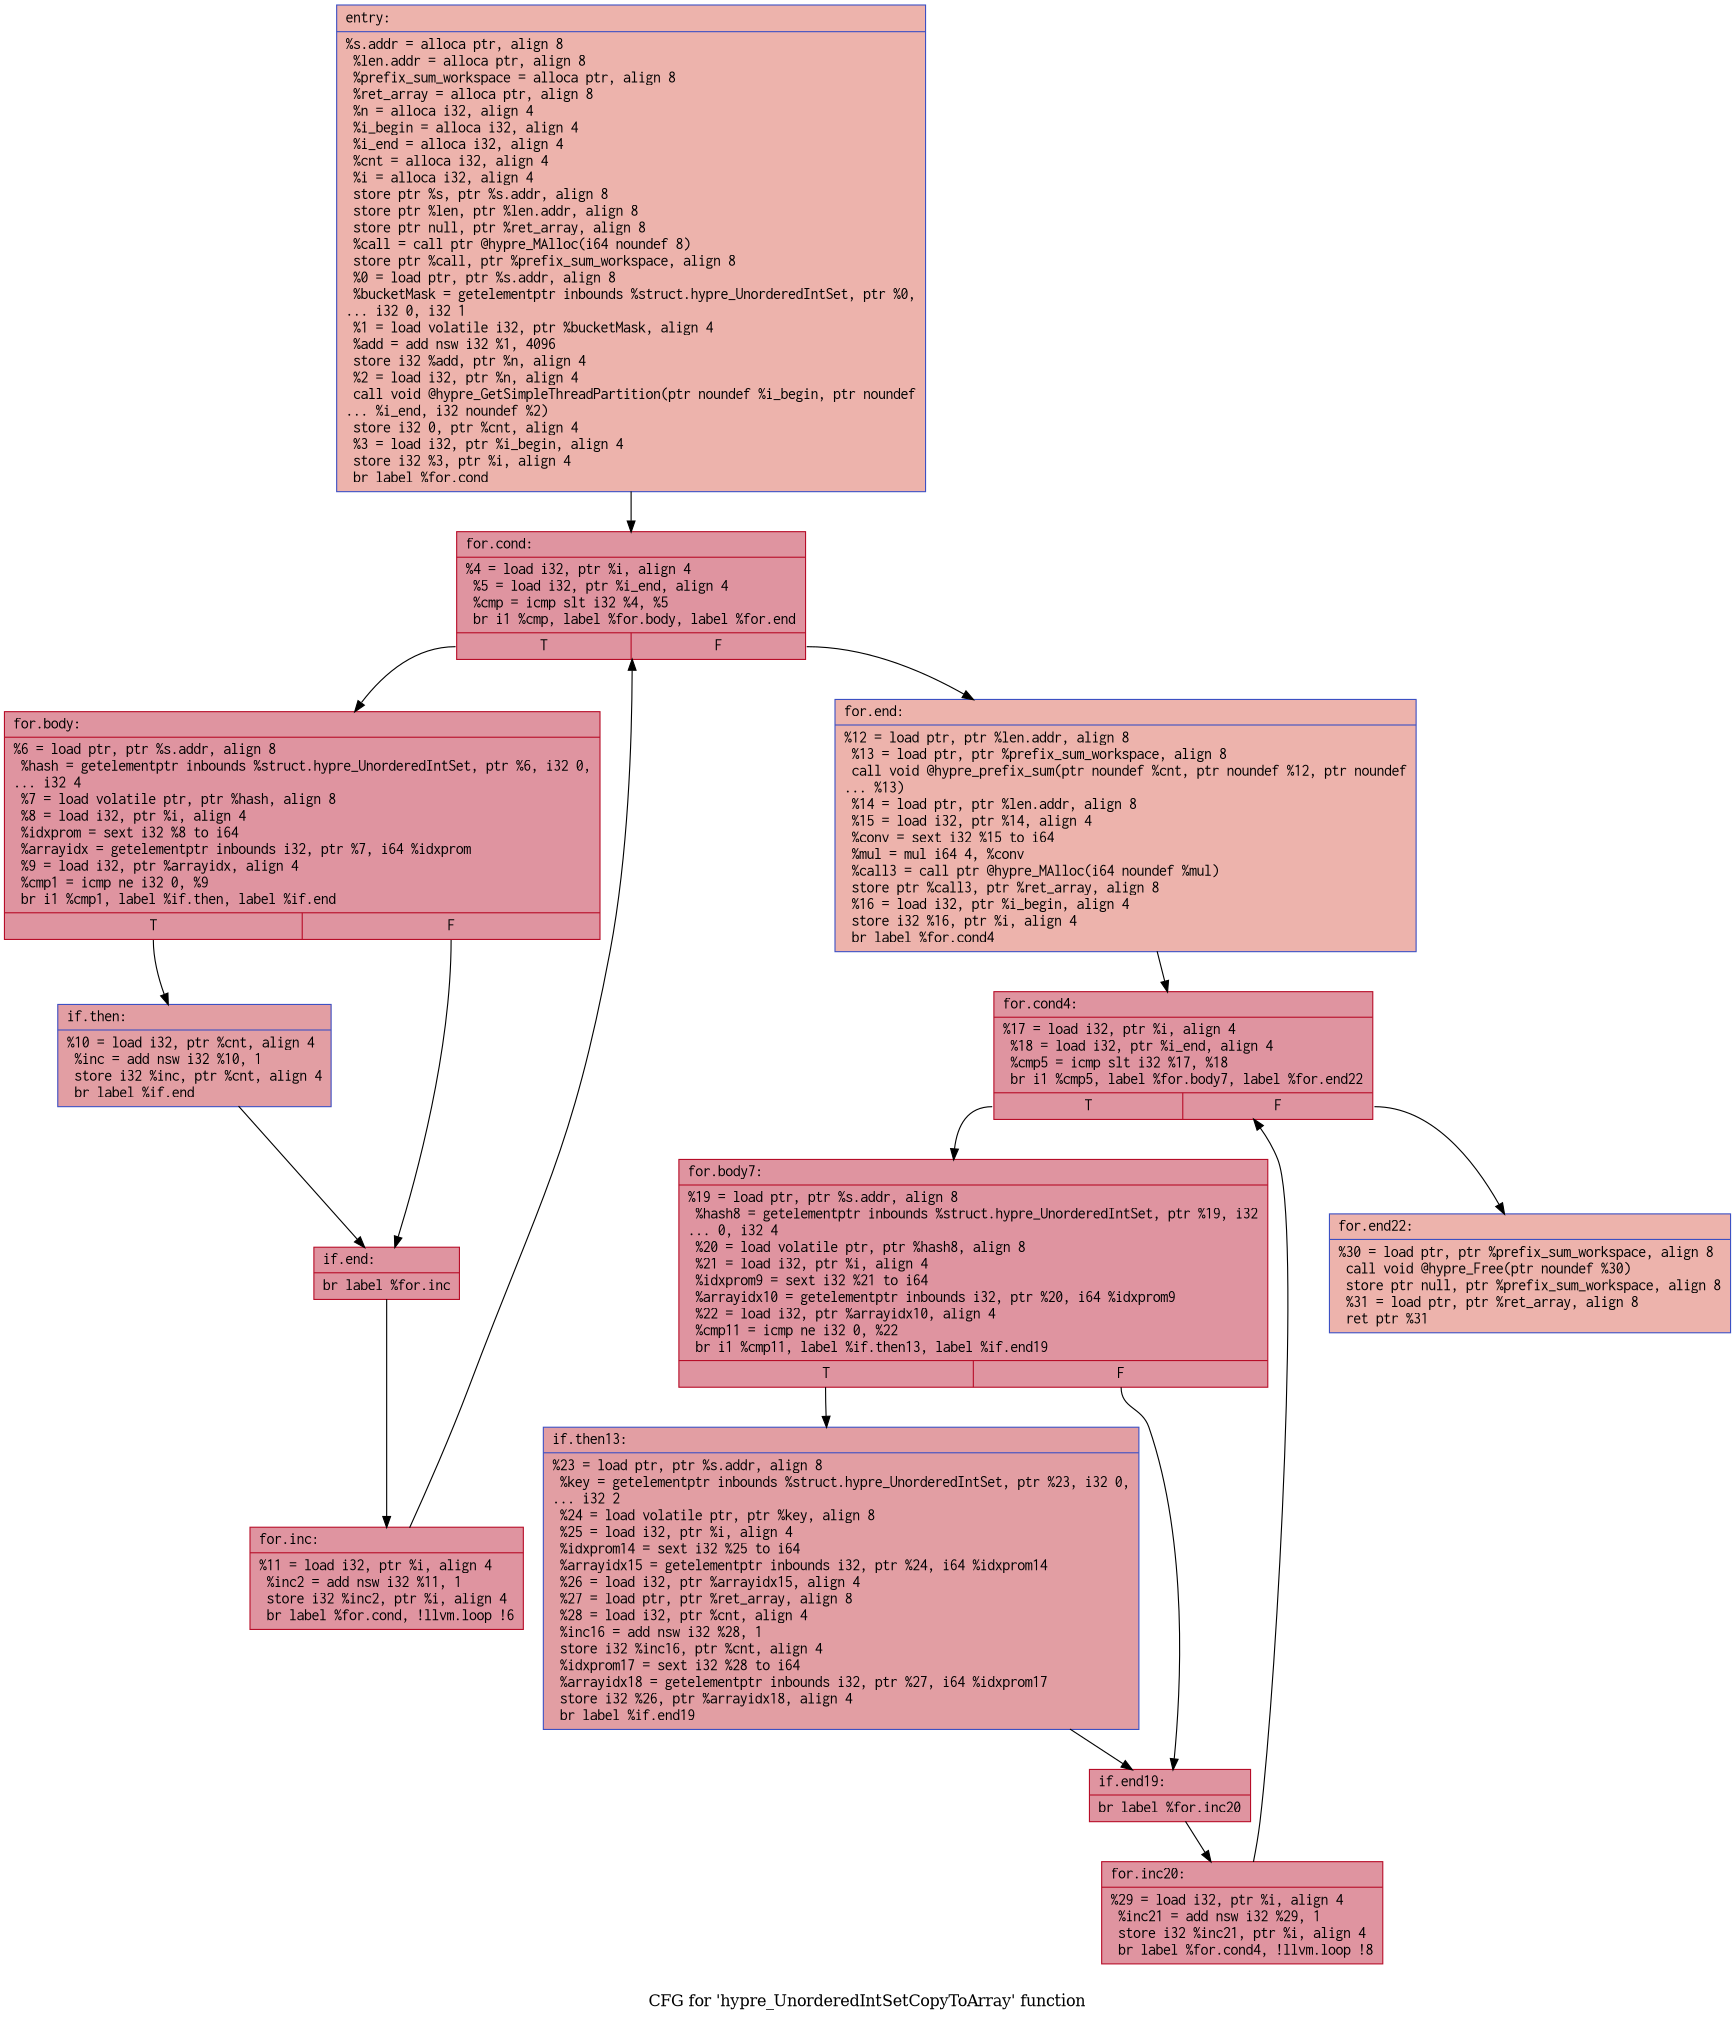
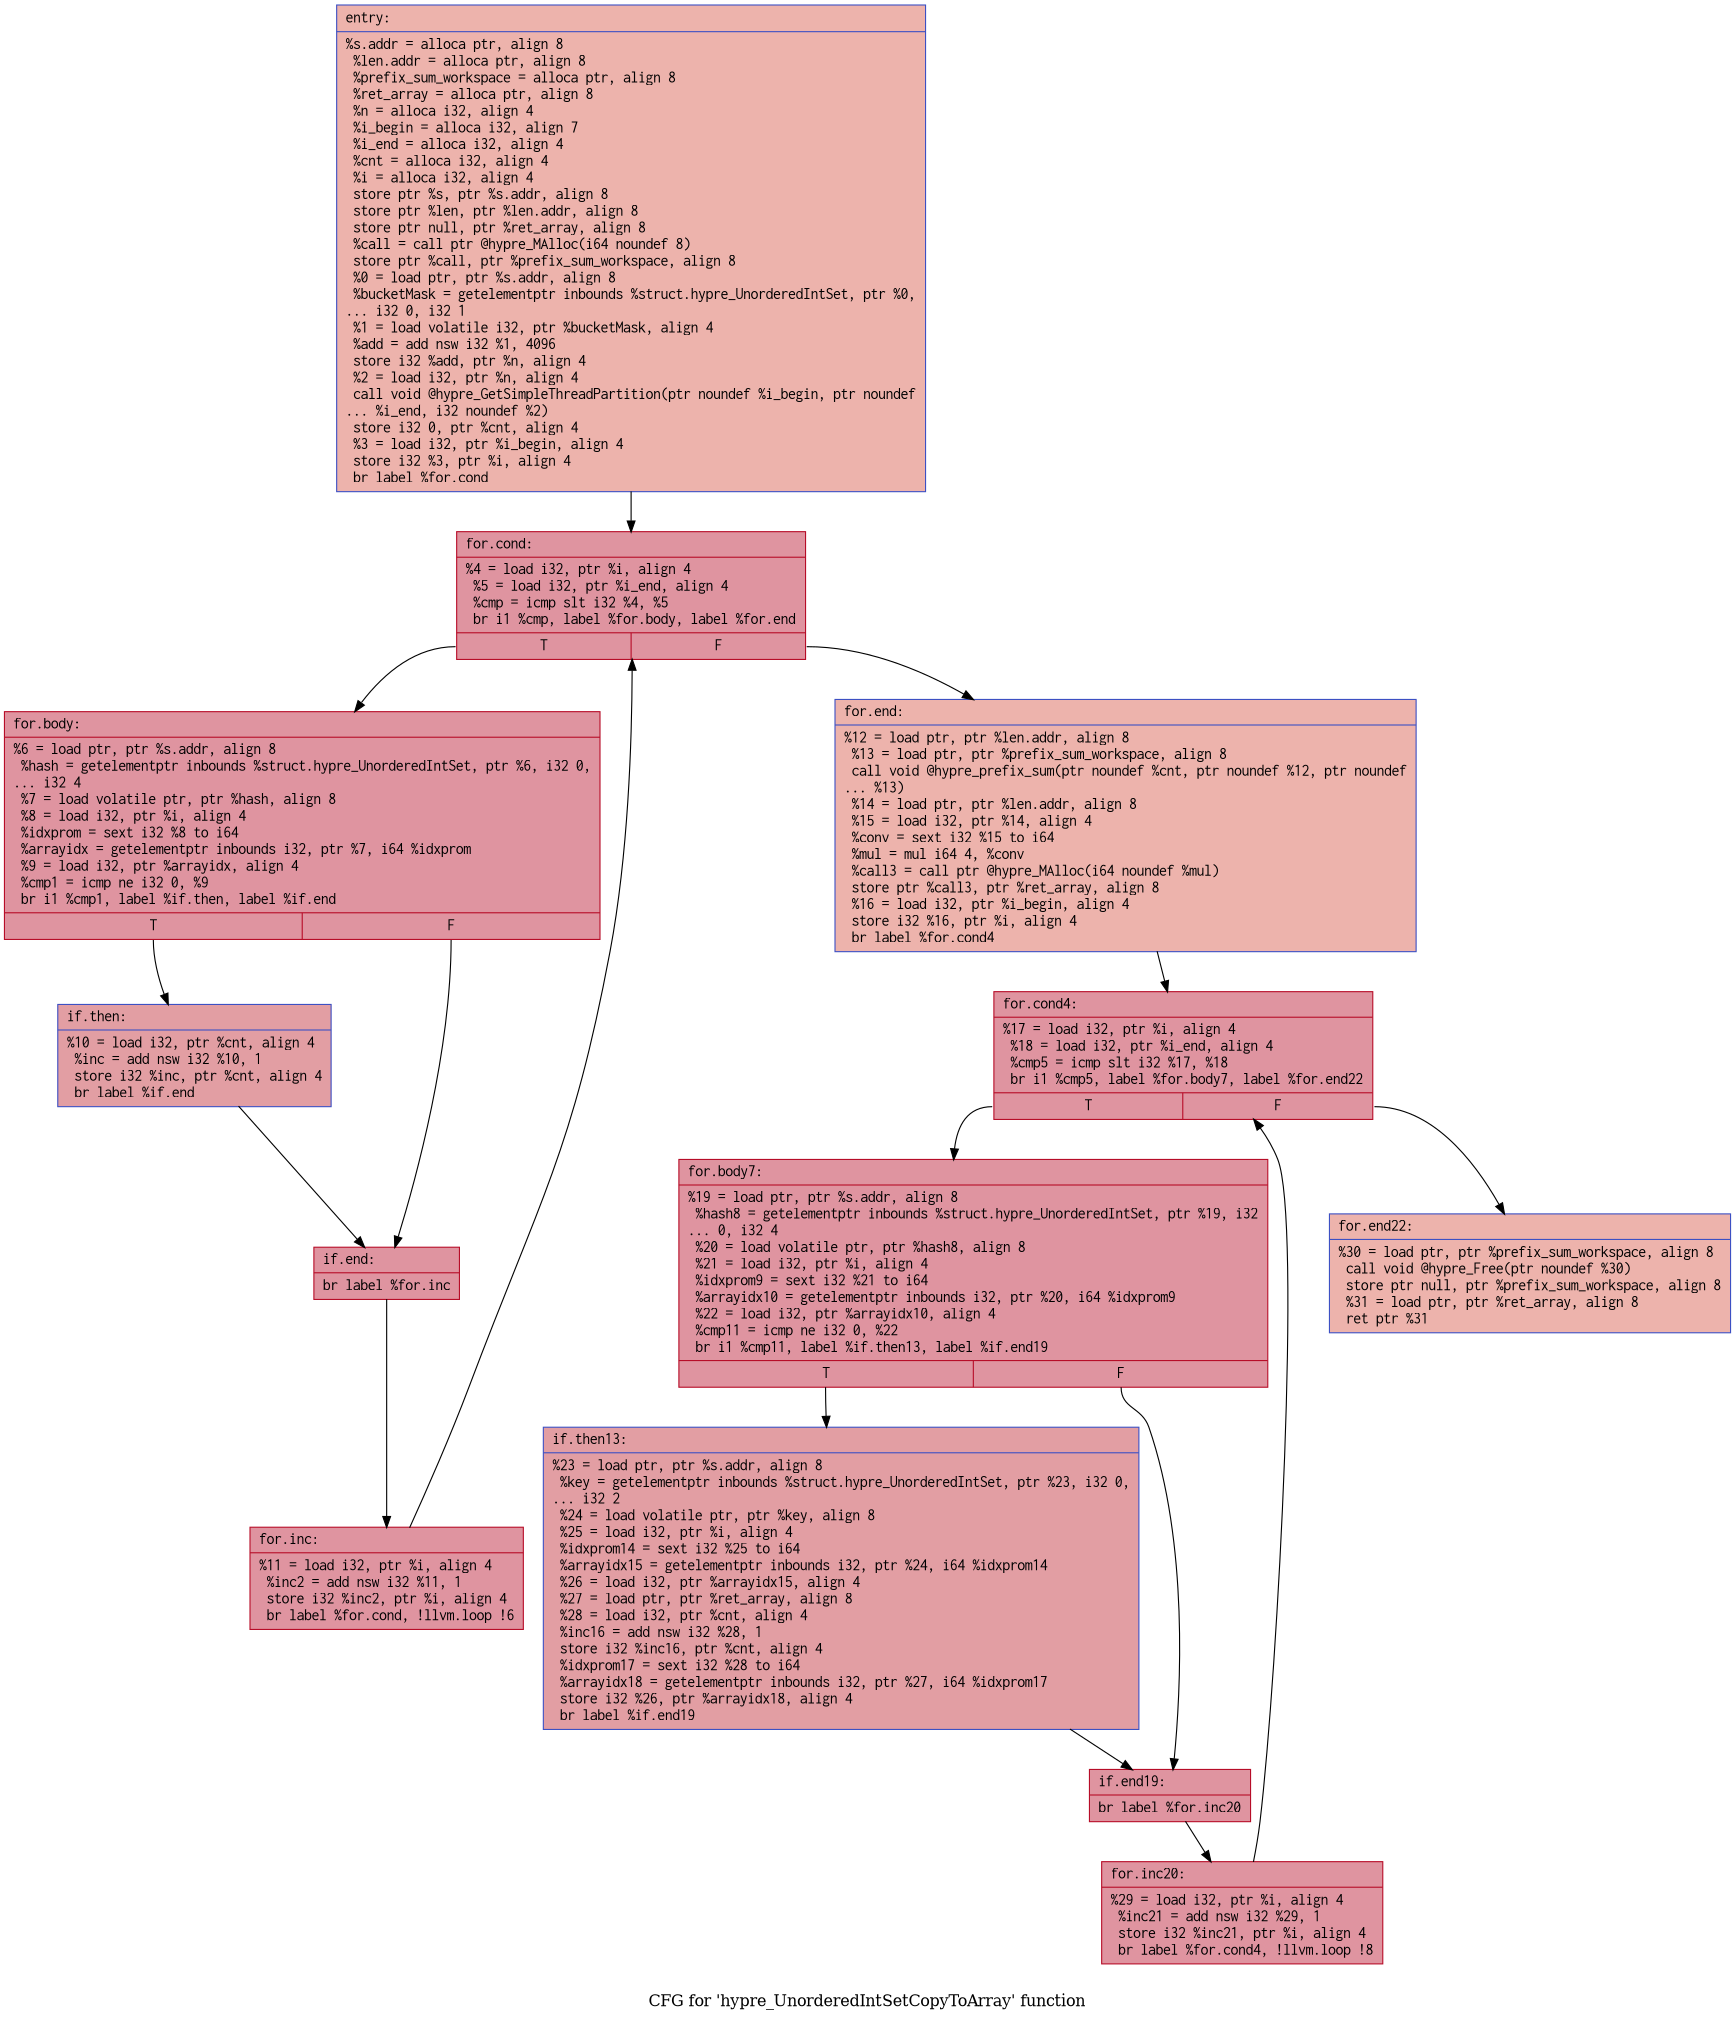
node "entry:": text "%i_begin = alloca i32, align 4" -> "%i_begin = alloca i32, align 7"
